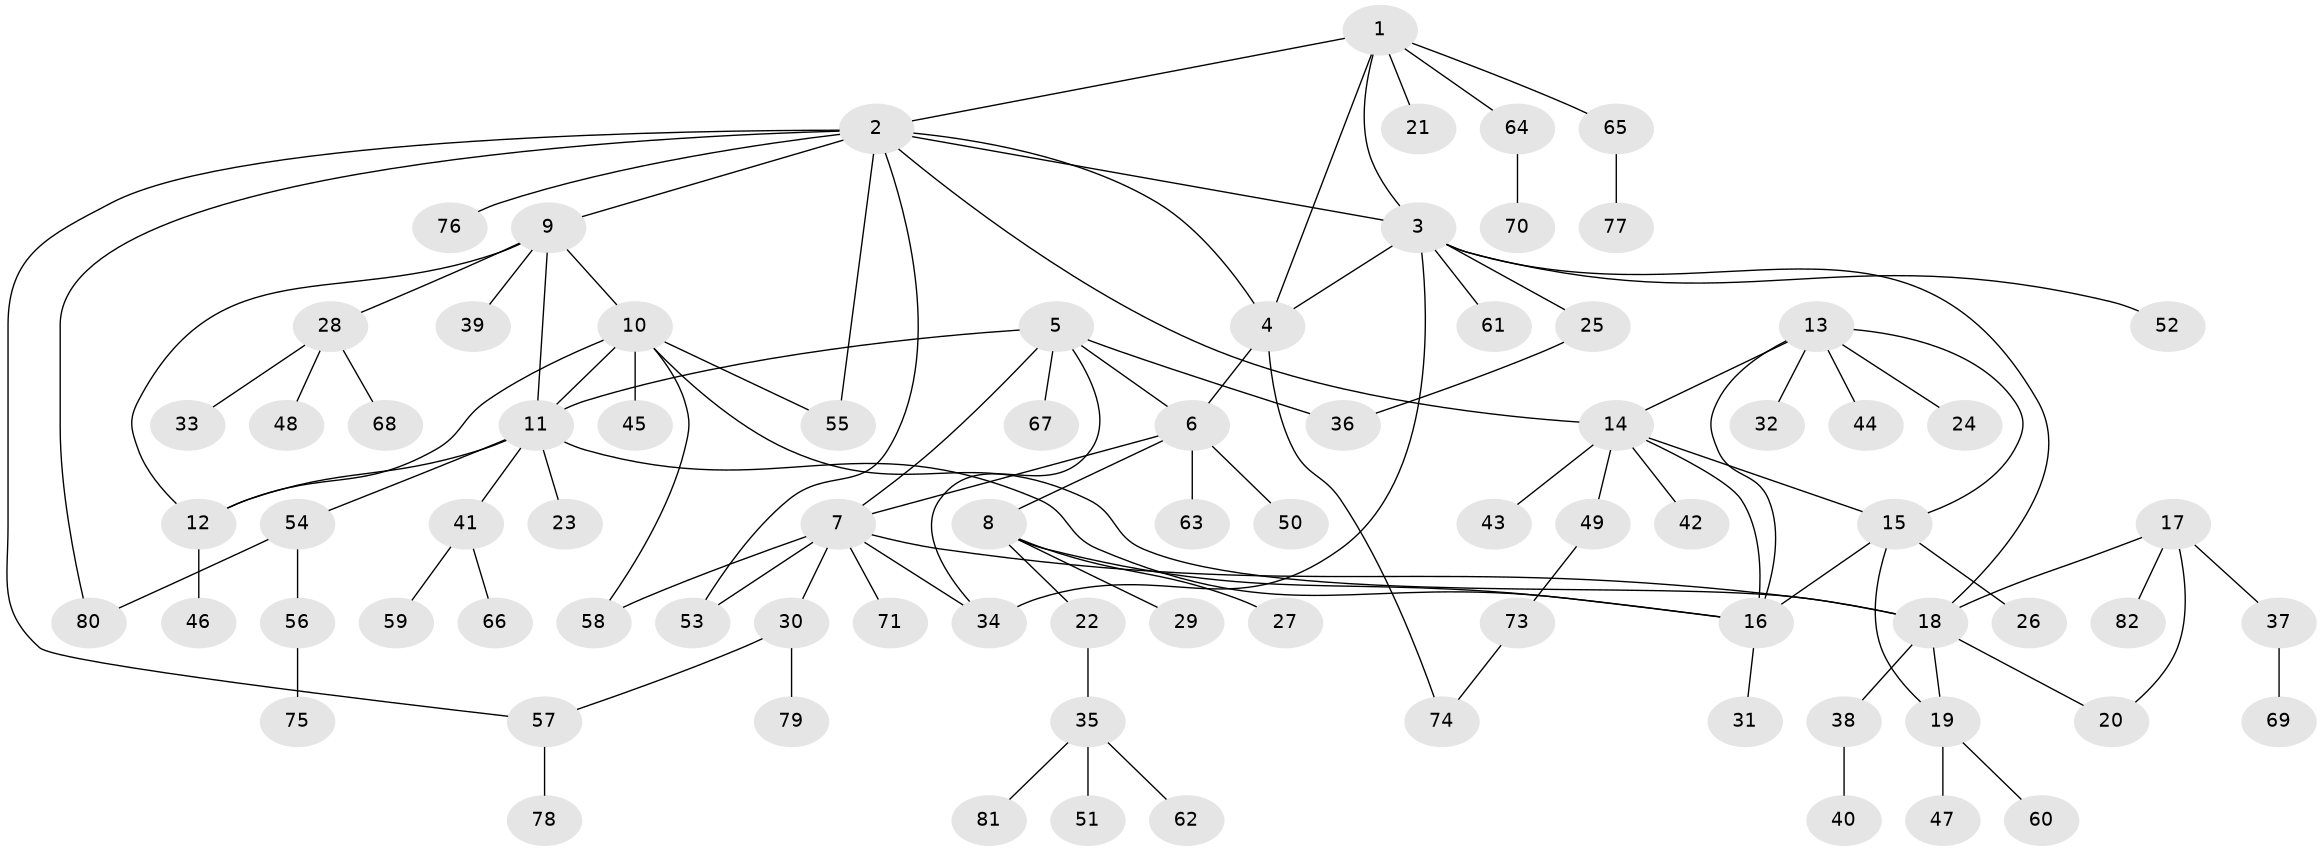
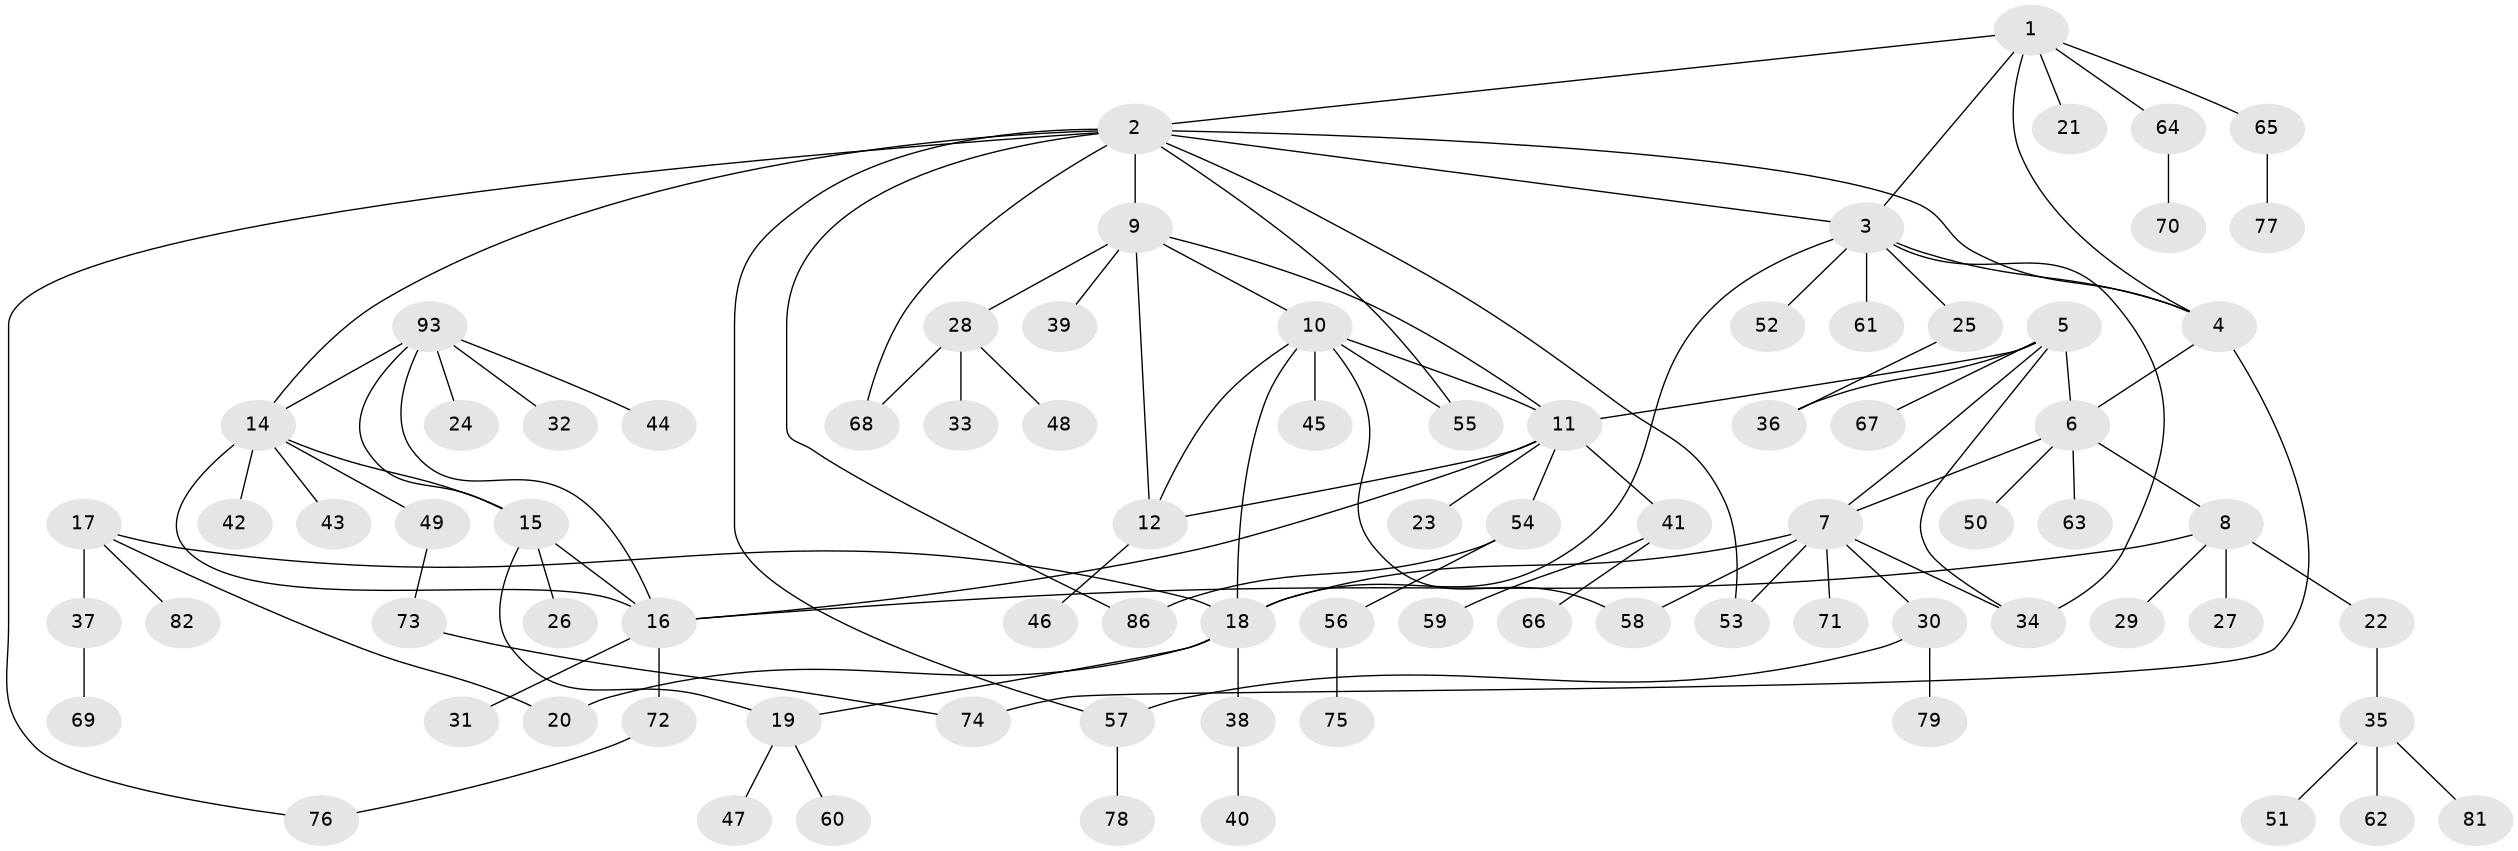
edge "2" -- "68": added
node "13": label "13" -> "93"
node "80": label "80" -> "86"
node "72": added
